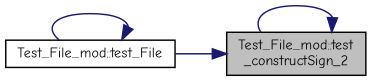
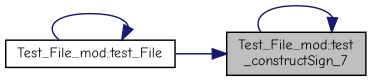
node "Test_File_mod::test _constructSign_2": label "Test_File_mod::test _constructSign_2" -> "Test_File_mod::test _constructSign_7"
